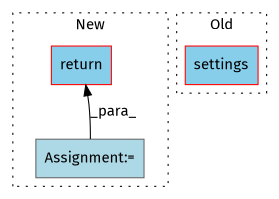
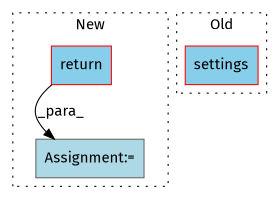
edge "Assignment:=" -> "return": reversed
